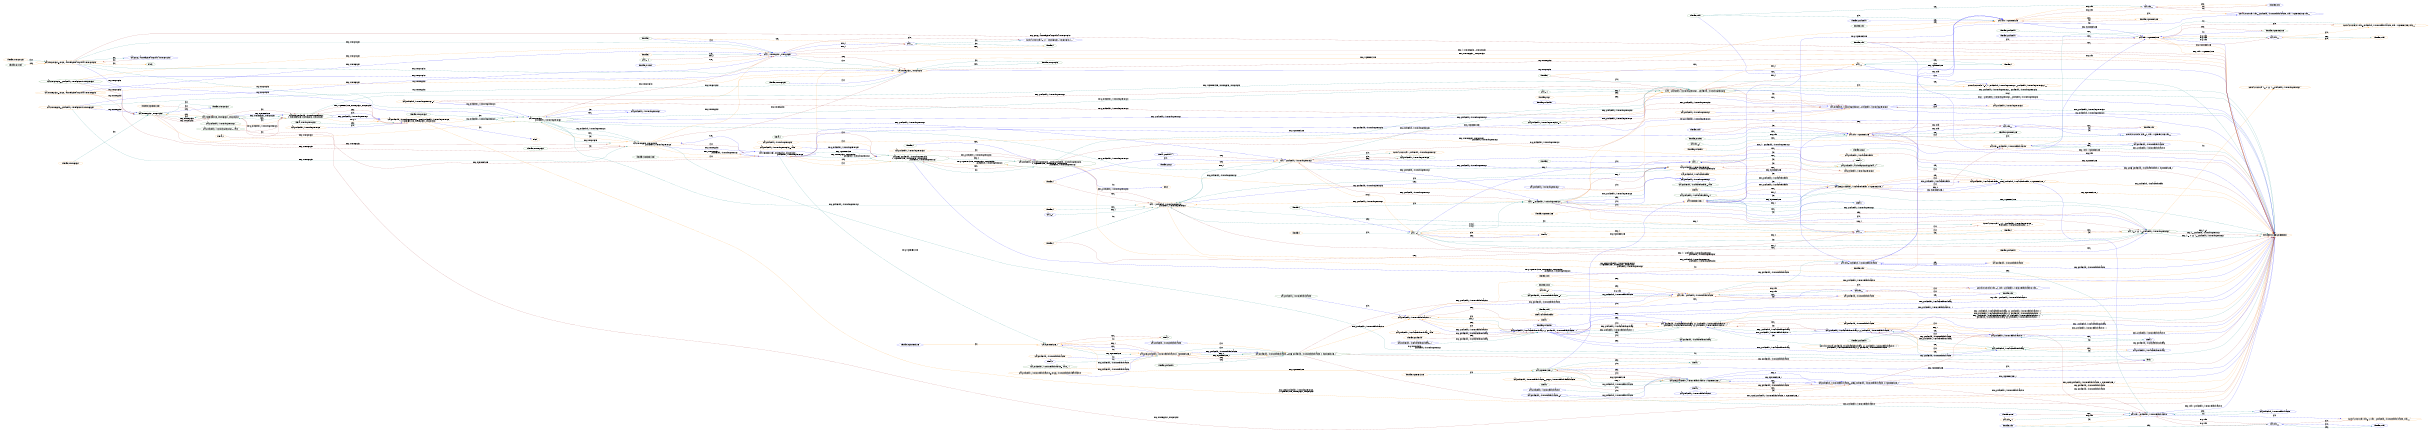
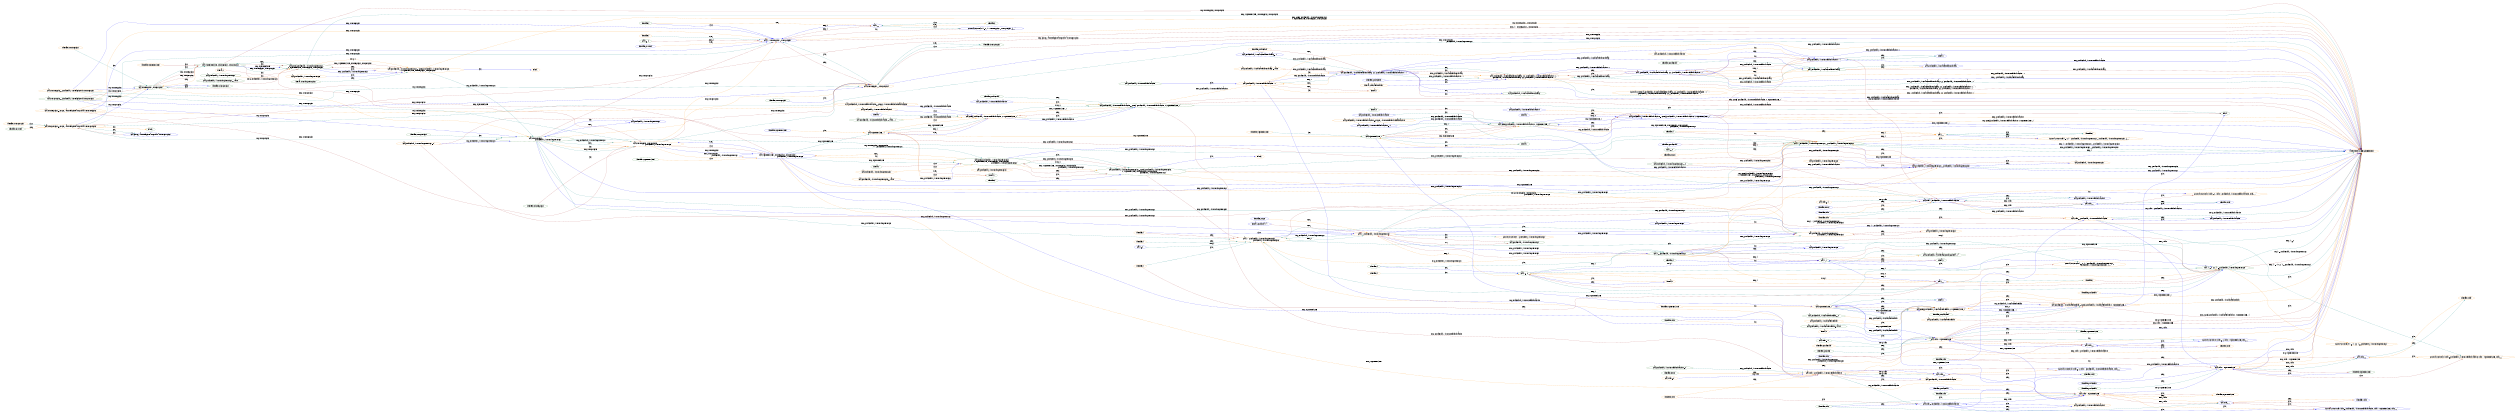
node "(Identifier,ps_pps)": label "(Identifier,ps_pps)" -> "(Identifier,ps_collocated)"
edge "(Call,r_idx < ps_slice_hdr->i1_num_ref_idx_l1_active)" -> "(Call,r_idx = ps_slice_hdr->i1_num_ref_idx_l1_active)": added, label "DDG: ps_slice_hdr->i1_num_ref_idx_l1_active"
